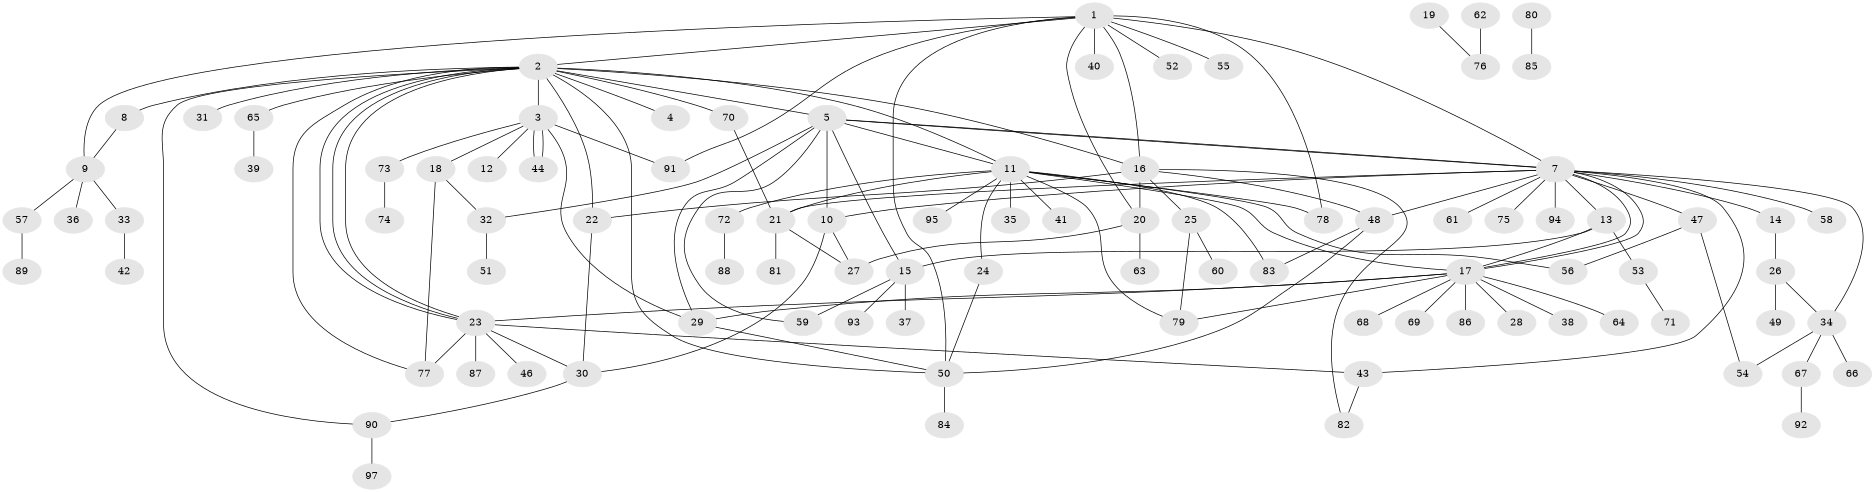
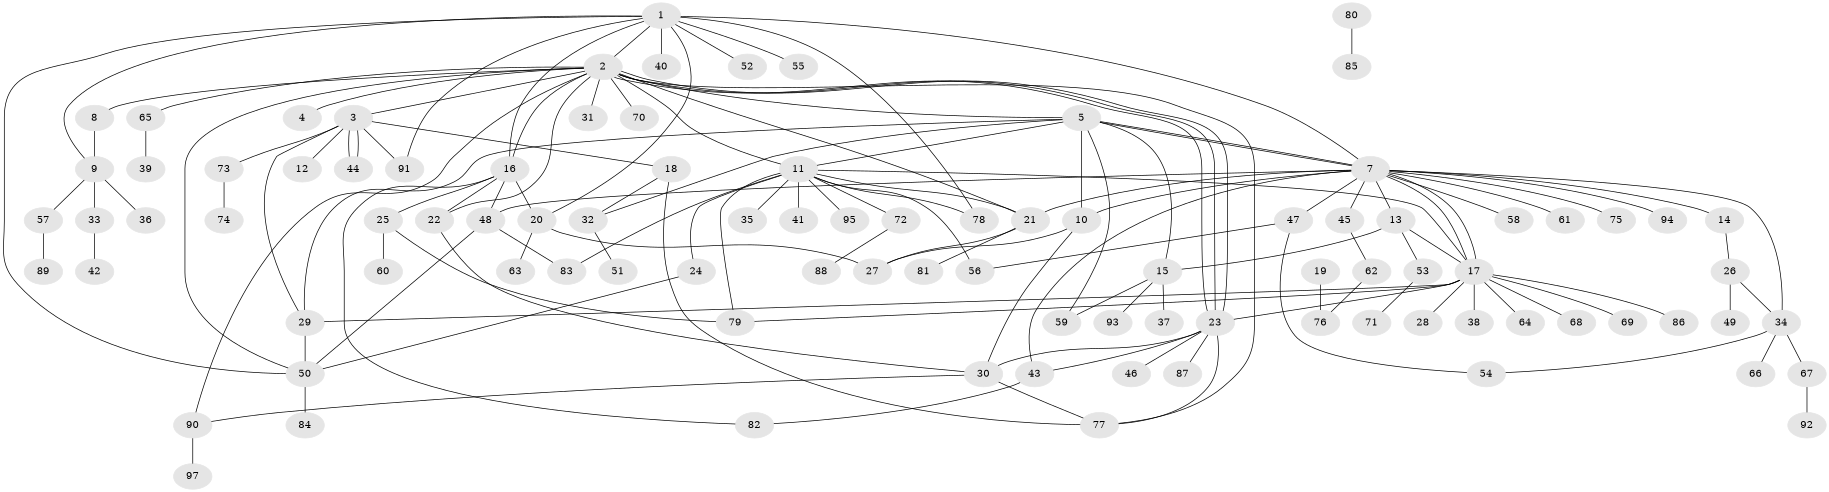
edge "70" -- "21": now "2" -- "21"
node "45": added
edge "30" -- "77": added
